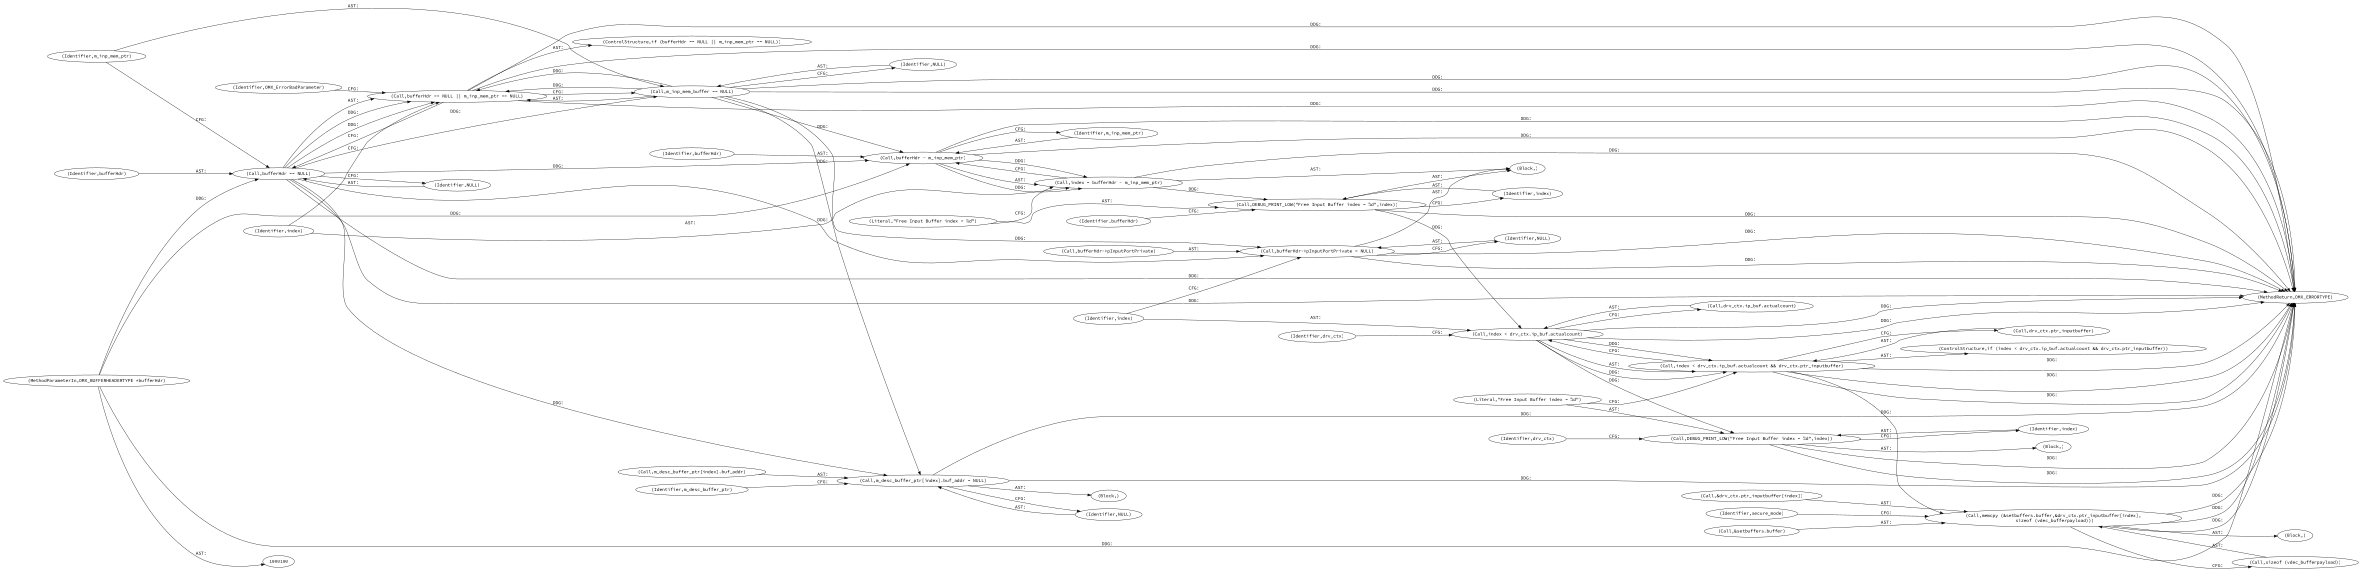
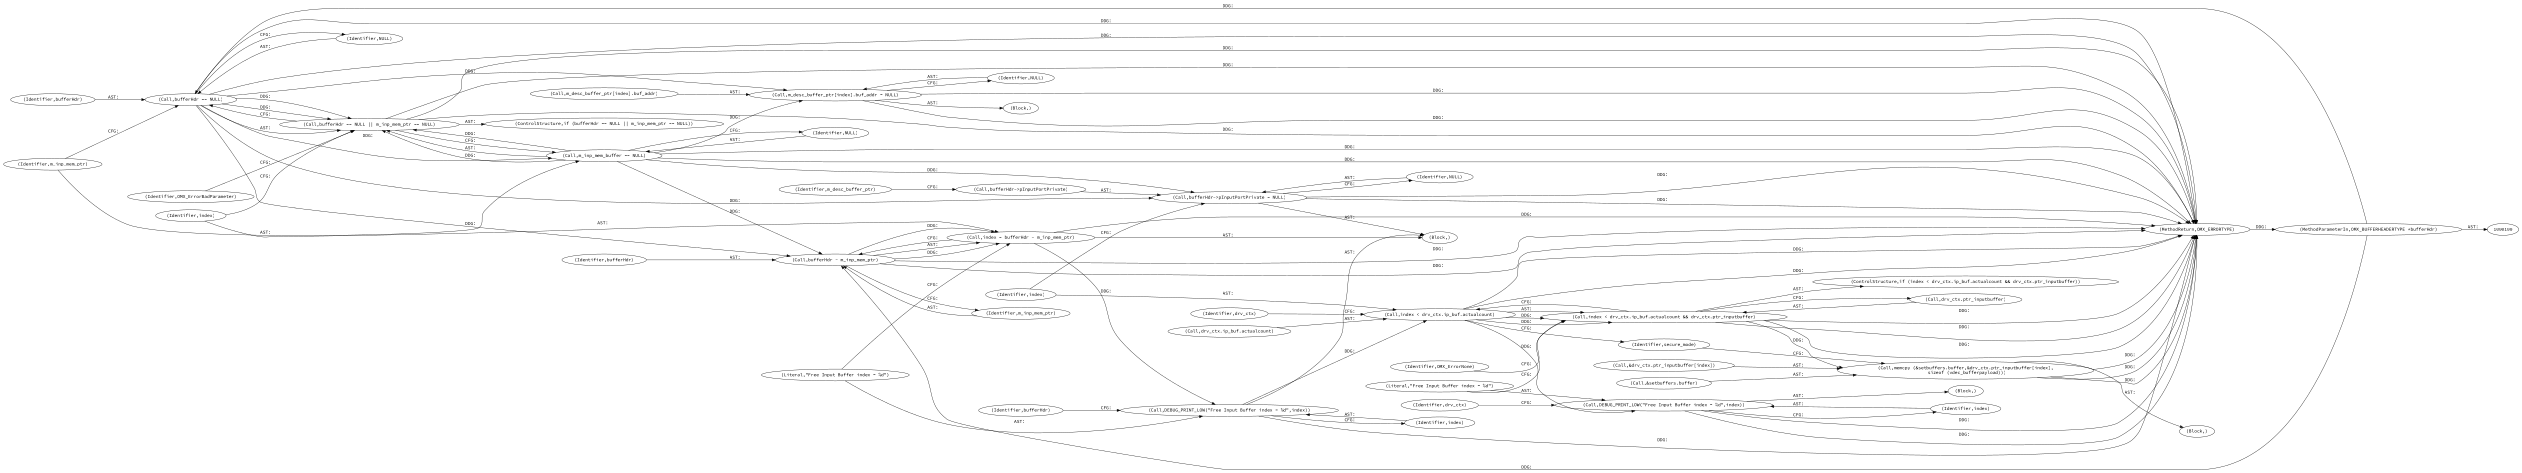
edge "(Call,index < drv_ctx.ip_buf.actualcount)" -> "(Call,drv_ctx.ip_buf.actualcount)": now "(Call,index < drv_ctx.ip_buf.actualcount)" -> "(Identifier,secure_mode)"
node "(Identifier,OMX_ErrorNone)": added
edge "(Identifier,m_desc_buffer_ptr)" -> "(Call,m_desc_buffer_ptr[index].buf_addr = NULL)": now "(Identifier,m_desc_buffer_ptr)" -> "(Call,bufferHdr->pInputPortPrivate)"
edge "(MethodParameterIn,OMX_BUFFERHEADERTYPE *bufferHdr)" -> "(MethodReturn,OMX_ERRORTYPE)": reversed
node "(Call,sizeof (vdec_bufferpayload))": removed
